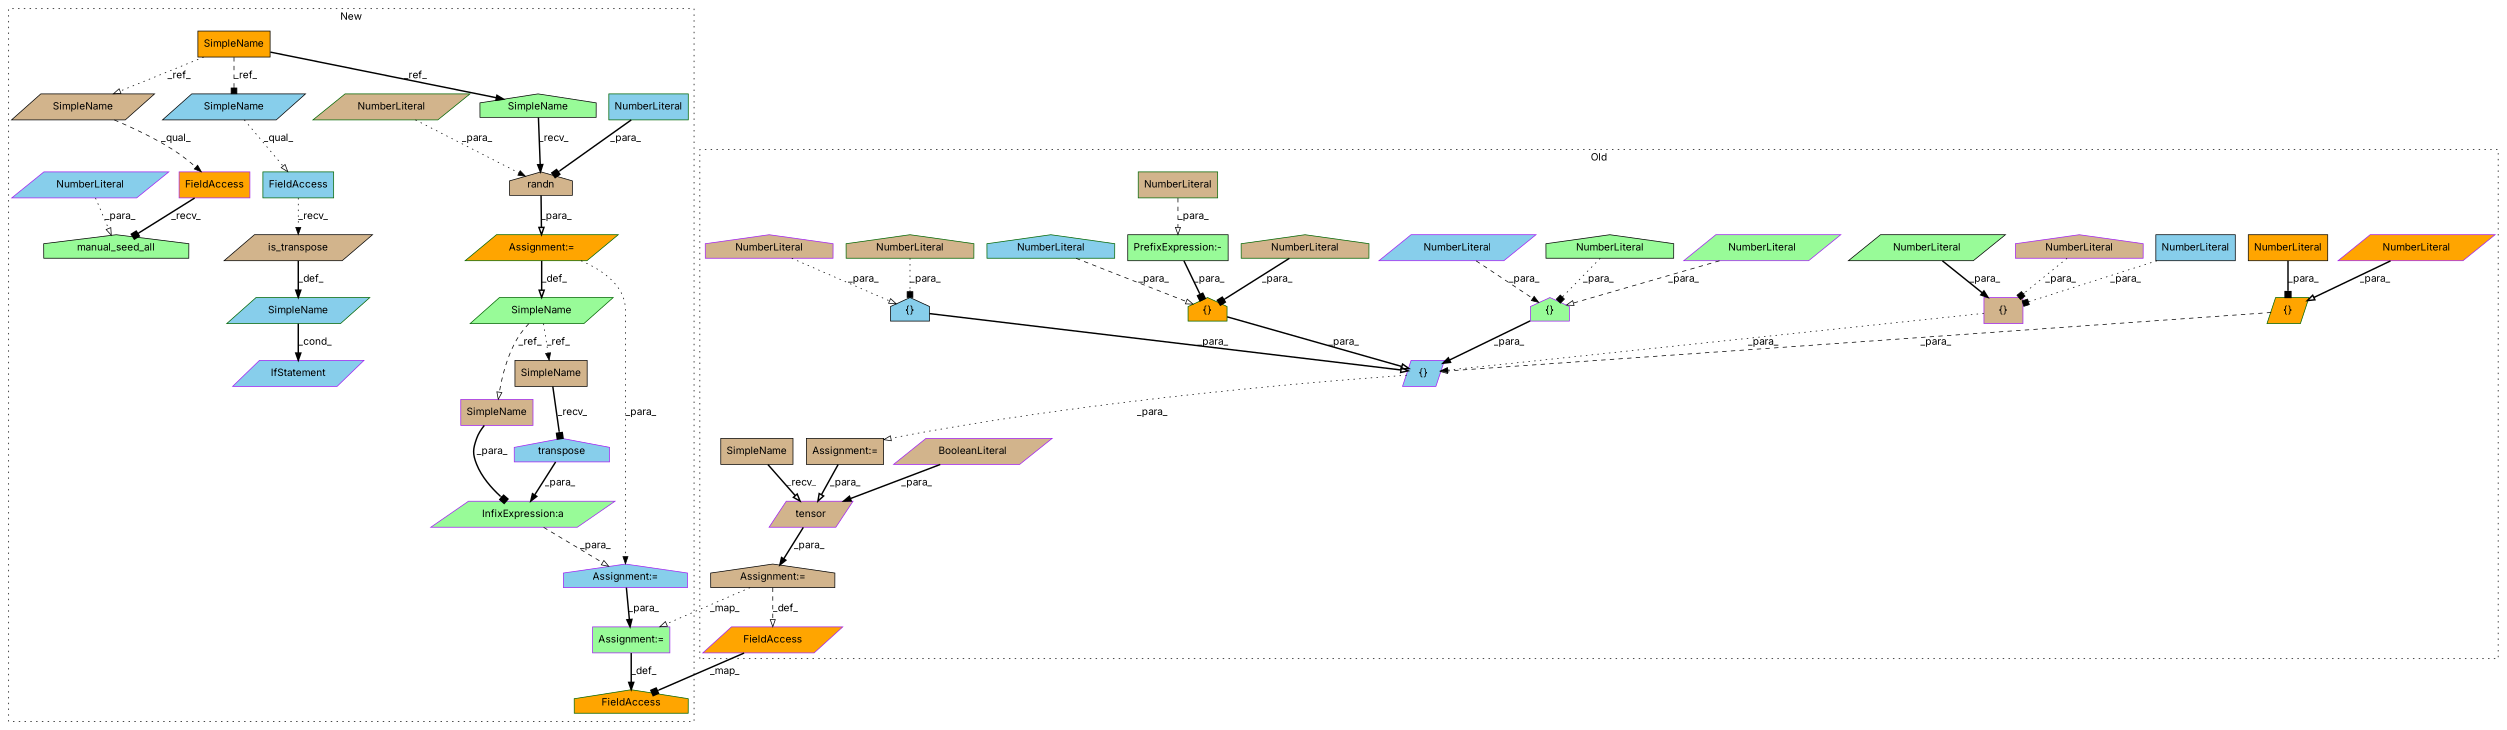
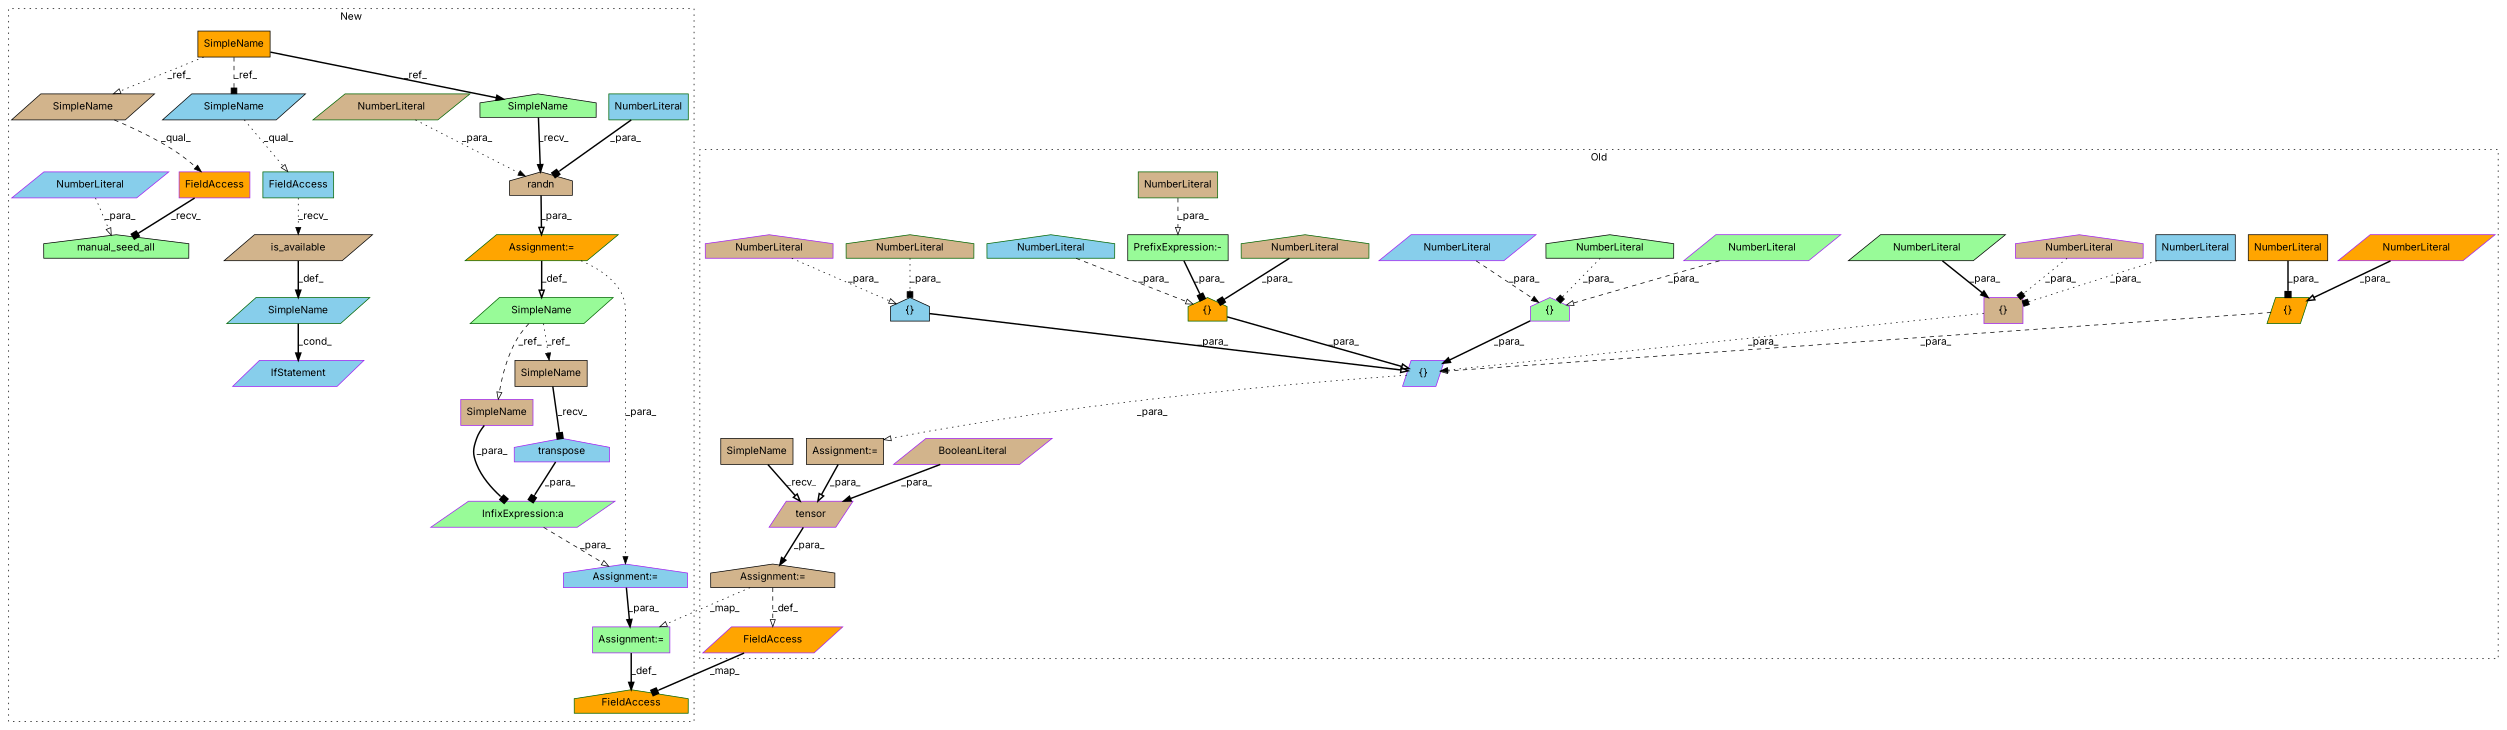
node "is_transpose": label "is_transpose" -> "is_available"
edge "transpose" -> "InfixExpression:a": arrowhead normal -> box
